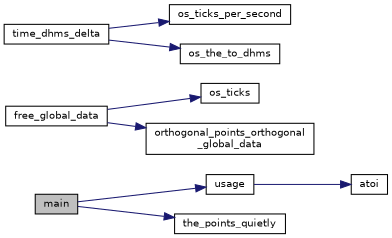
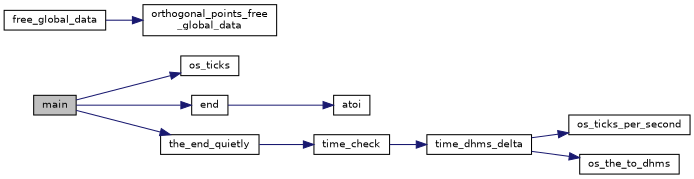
edge "free_global_data" -> "os_ticks": now "main" -> "os_ticks"
node "orthogonal_points_orthogonal _global_data": label "orthogonal_points_orthogonal _global_data" -> "orthogonal_points_free _global_data"
node "time_check": added
node "usage": label "usage" -> "end"
node "the_points_quietly": label "the_points_quietly" -> "the_end_quietly"
